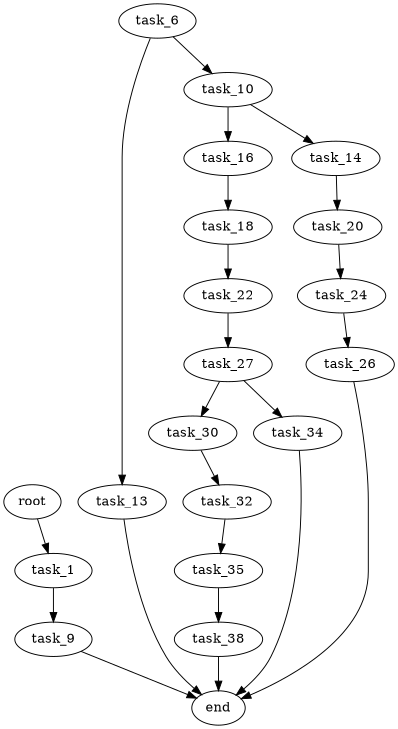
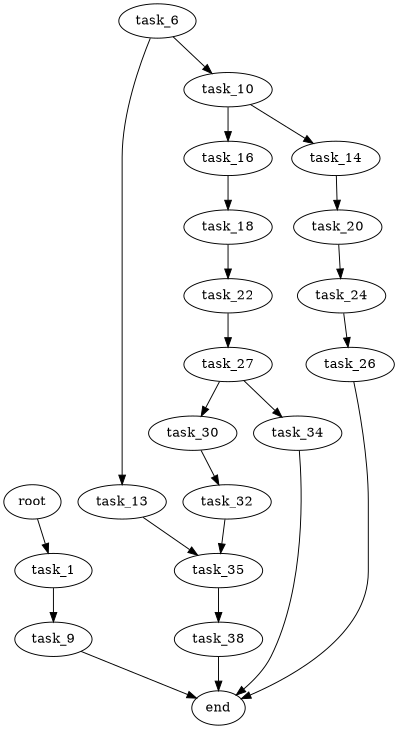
edge "task_13" -> "end": now "task_13" -> "task_35"
